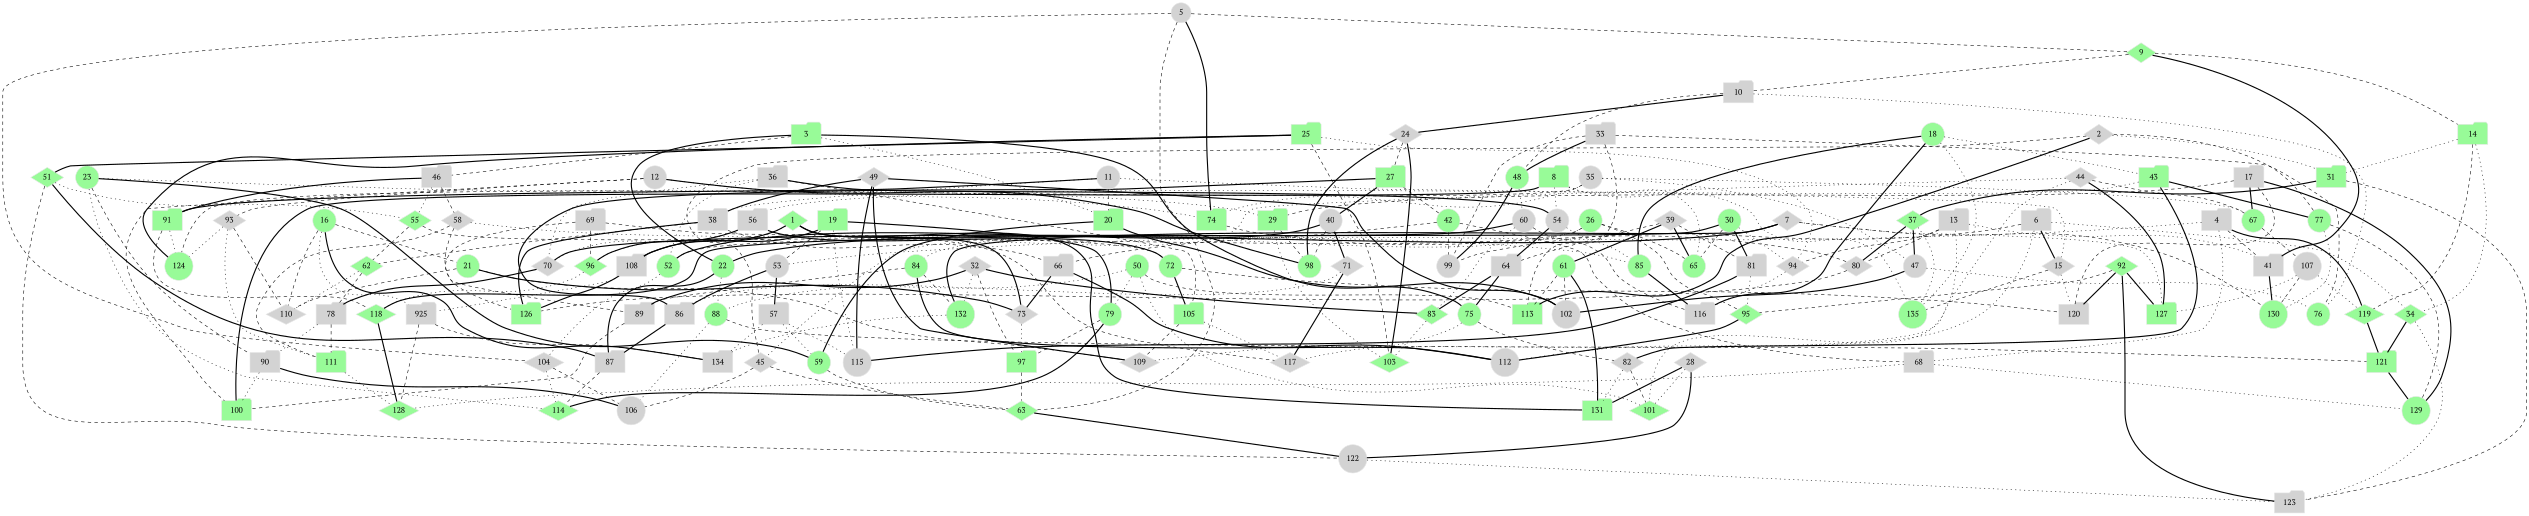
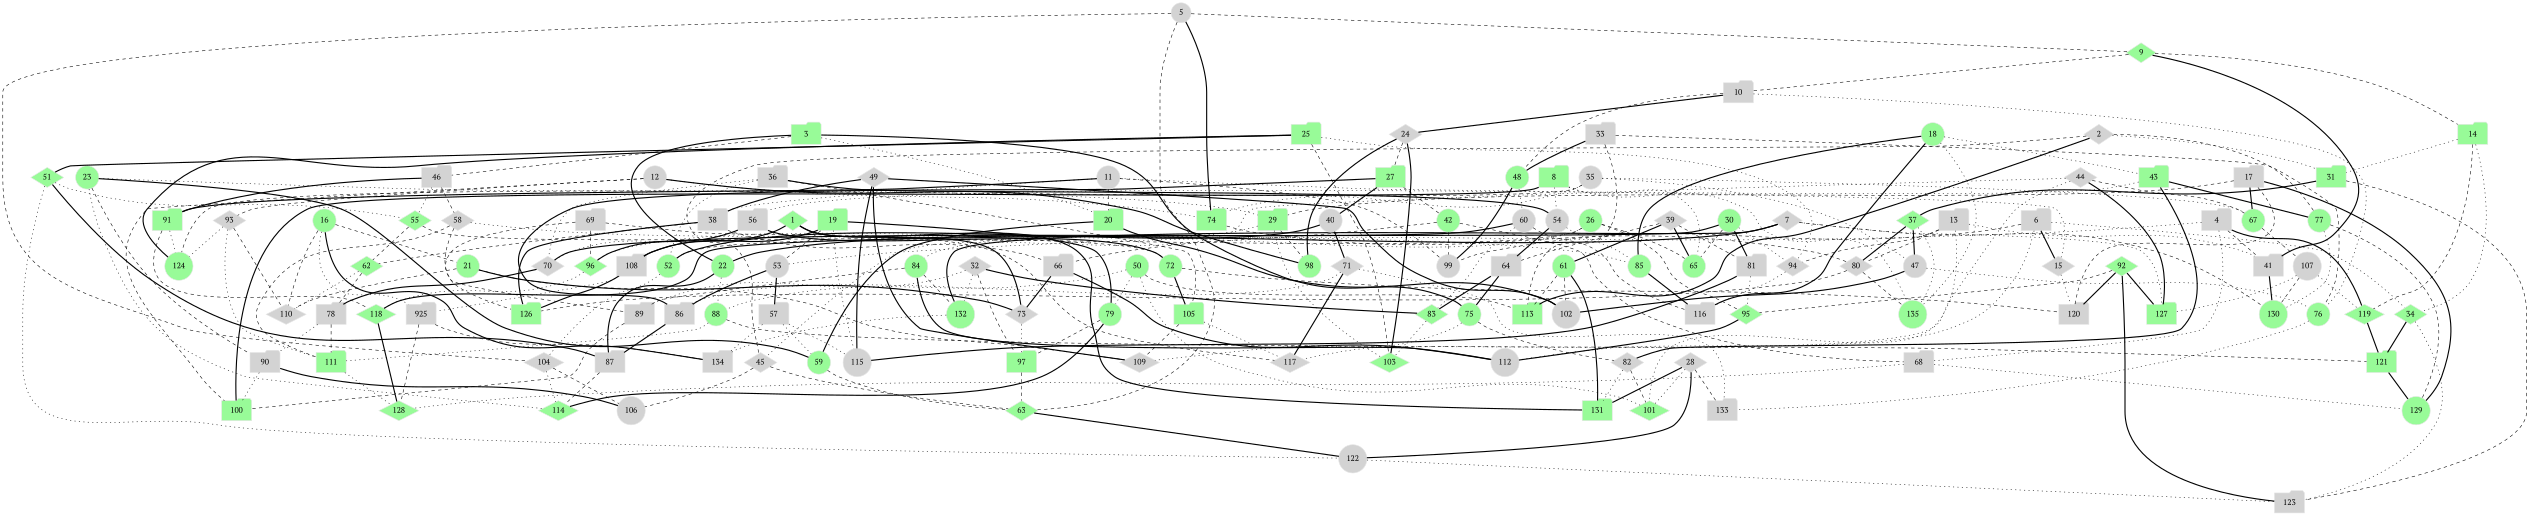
edge "33" -- "99": now "11" -- "99"
edge "1" -- "96": now "29" -- "96"
edge "40" -- "98": removed
edge "32" -- "89": style bold -> dotted
edge "15" -- "135": now "80" -- "135"
edge "88" -- "106": now "88" -- "111"
node "133": added
edge "51" -- "122": style dashed -> dotted
